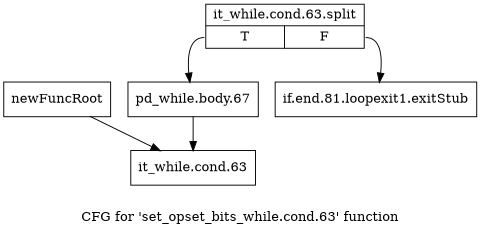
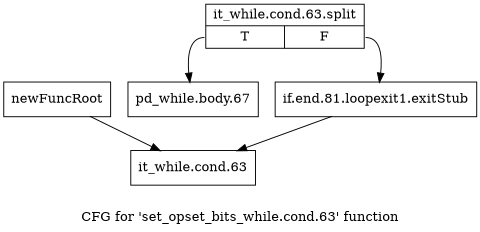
edge "pd_while.body.67" -> "it_while.cond.63": now "if.end.81.loopexit1.exitStub" -> "it_while.cond.63"
